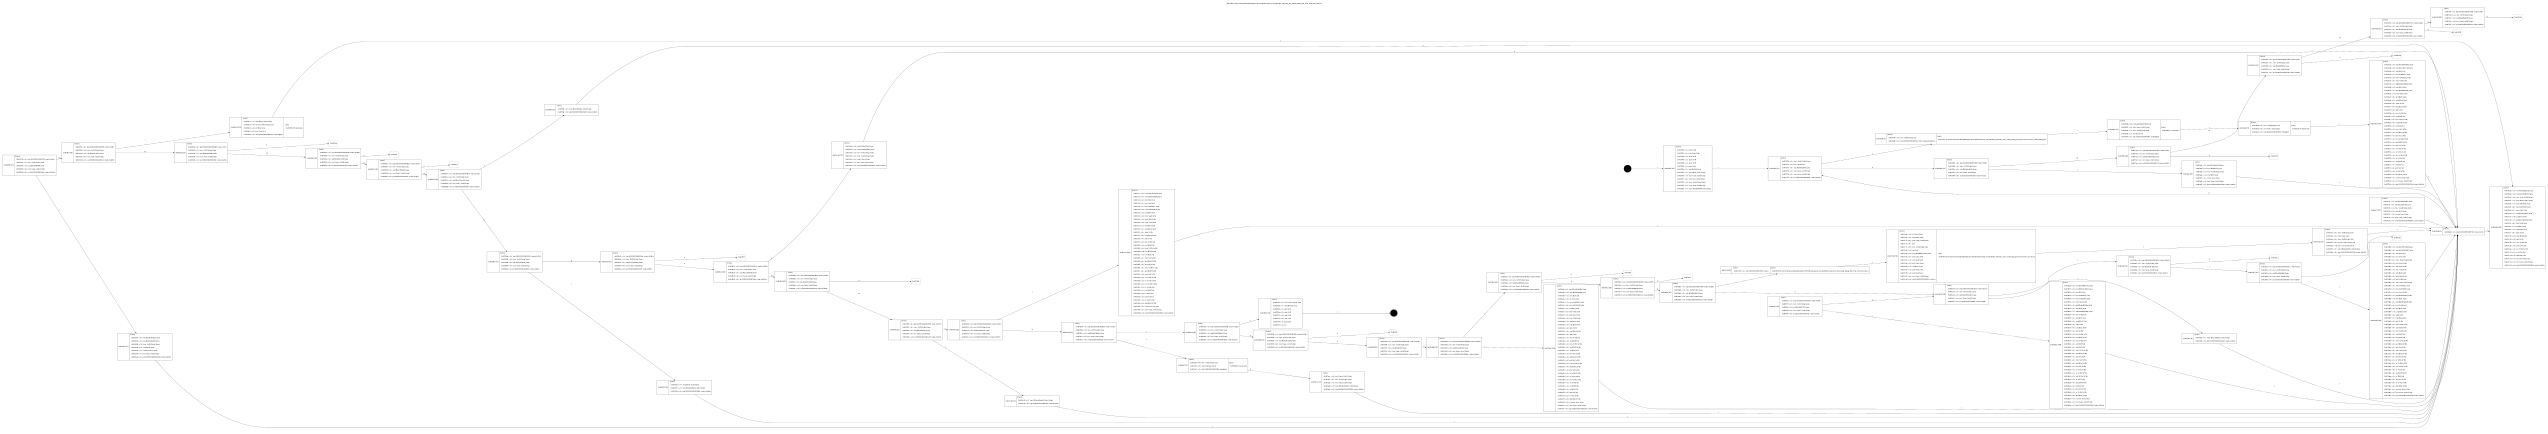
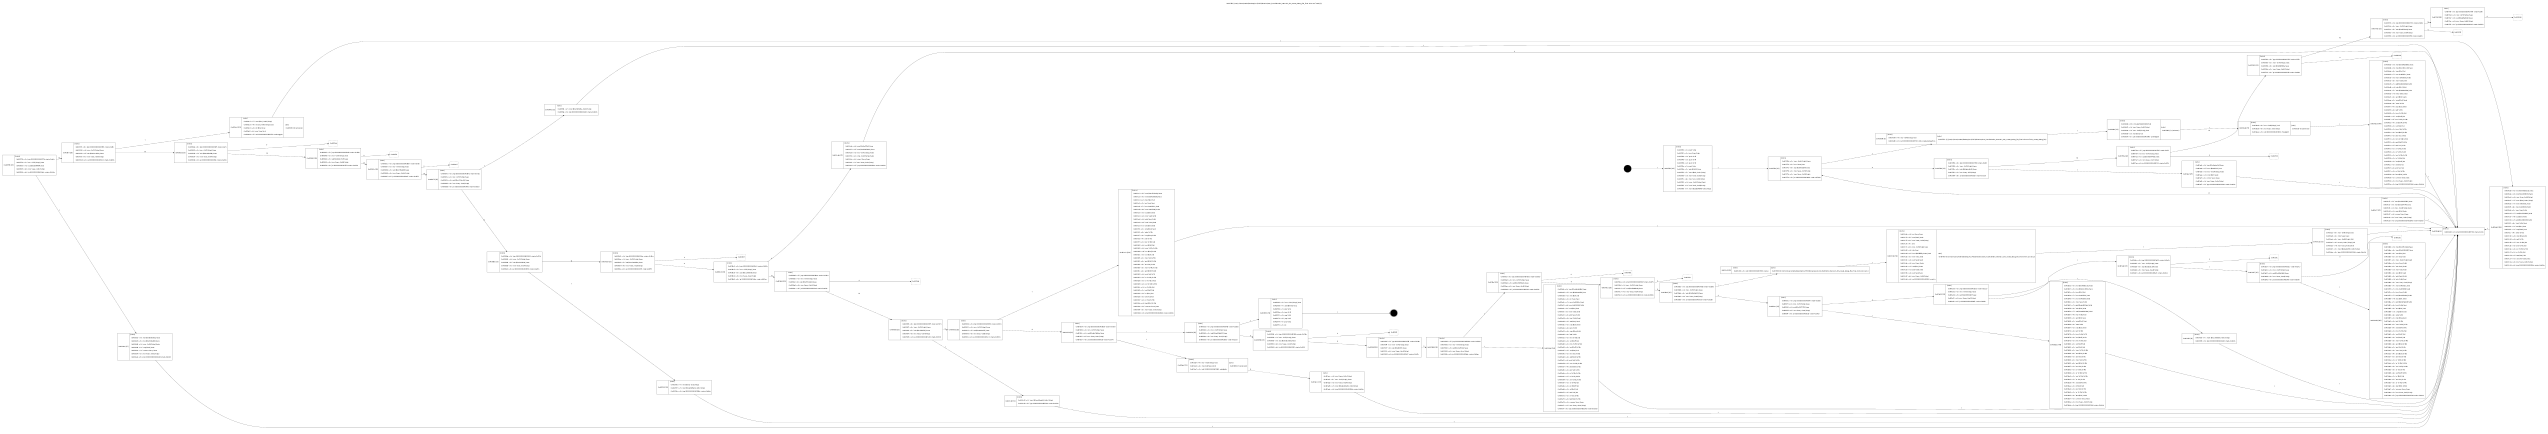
edge "0x40224d [5]" -> "0x401bd9 [105]": reversed
edge "0x4019d3 [25]" -> "0x401a05 [25]": now "0x4019d3 [25]" -> "0x4019ec [25]"
